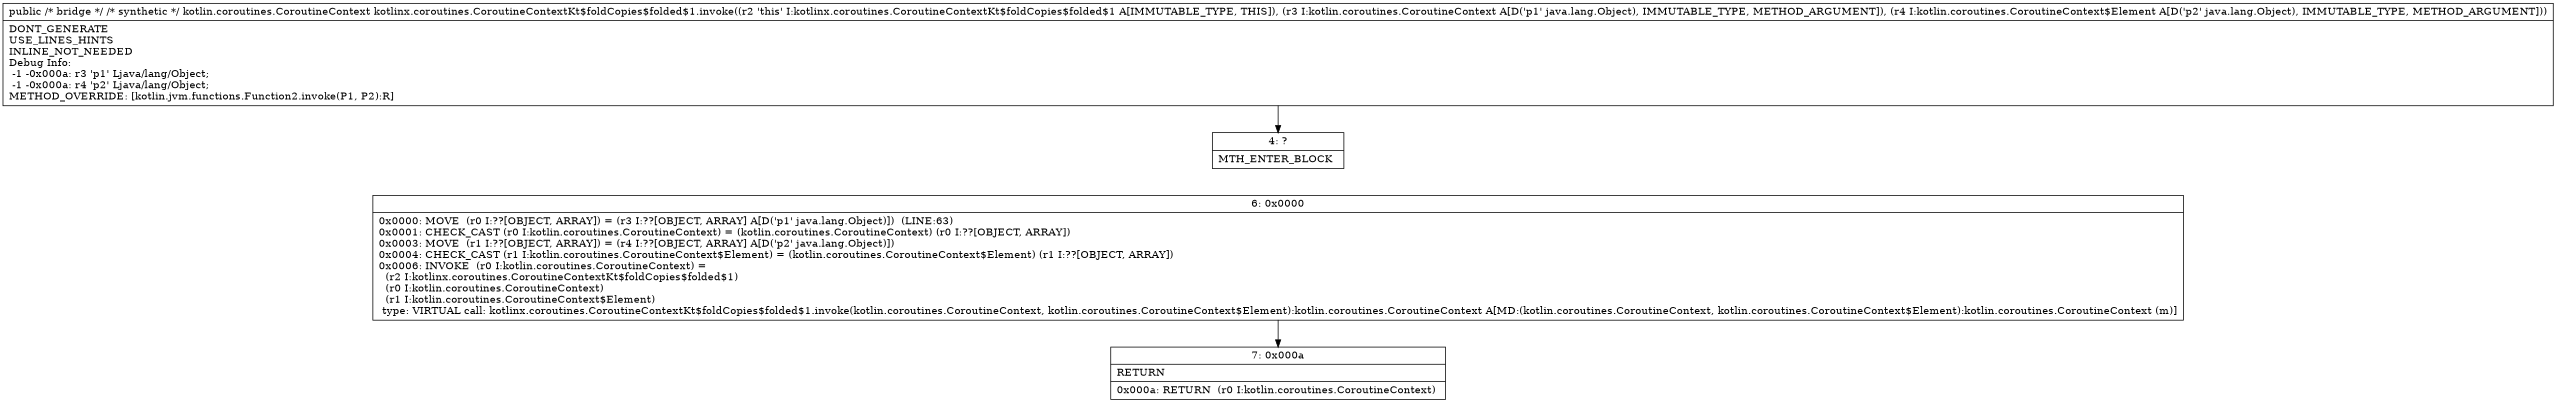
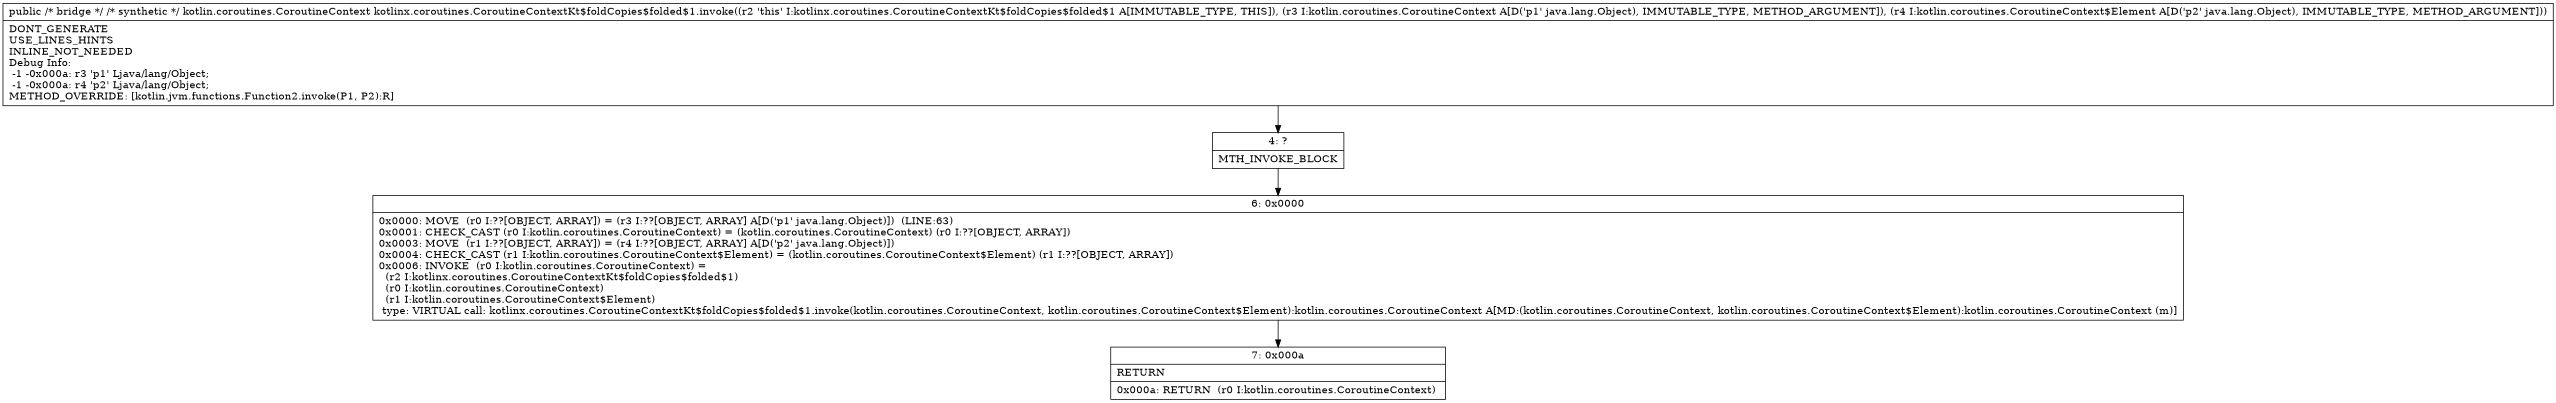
node "4: ?": text "MTH_ENTER_BLOCK" -> "MTH_INVOKE_BLOCK"
edge "4: ?" -> "6: 0x0000": added
